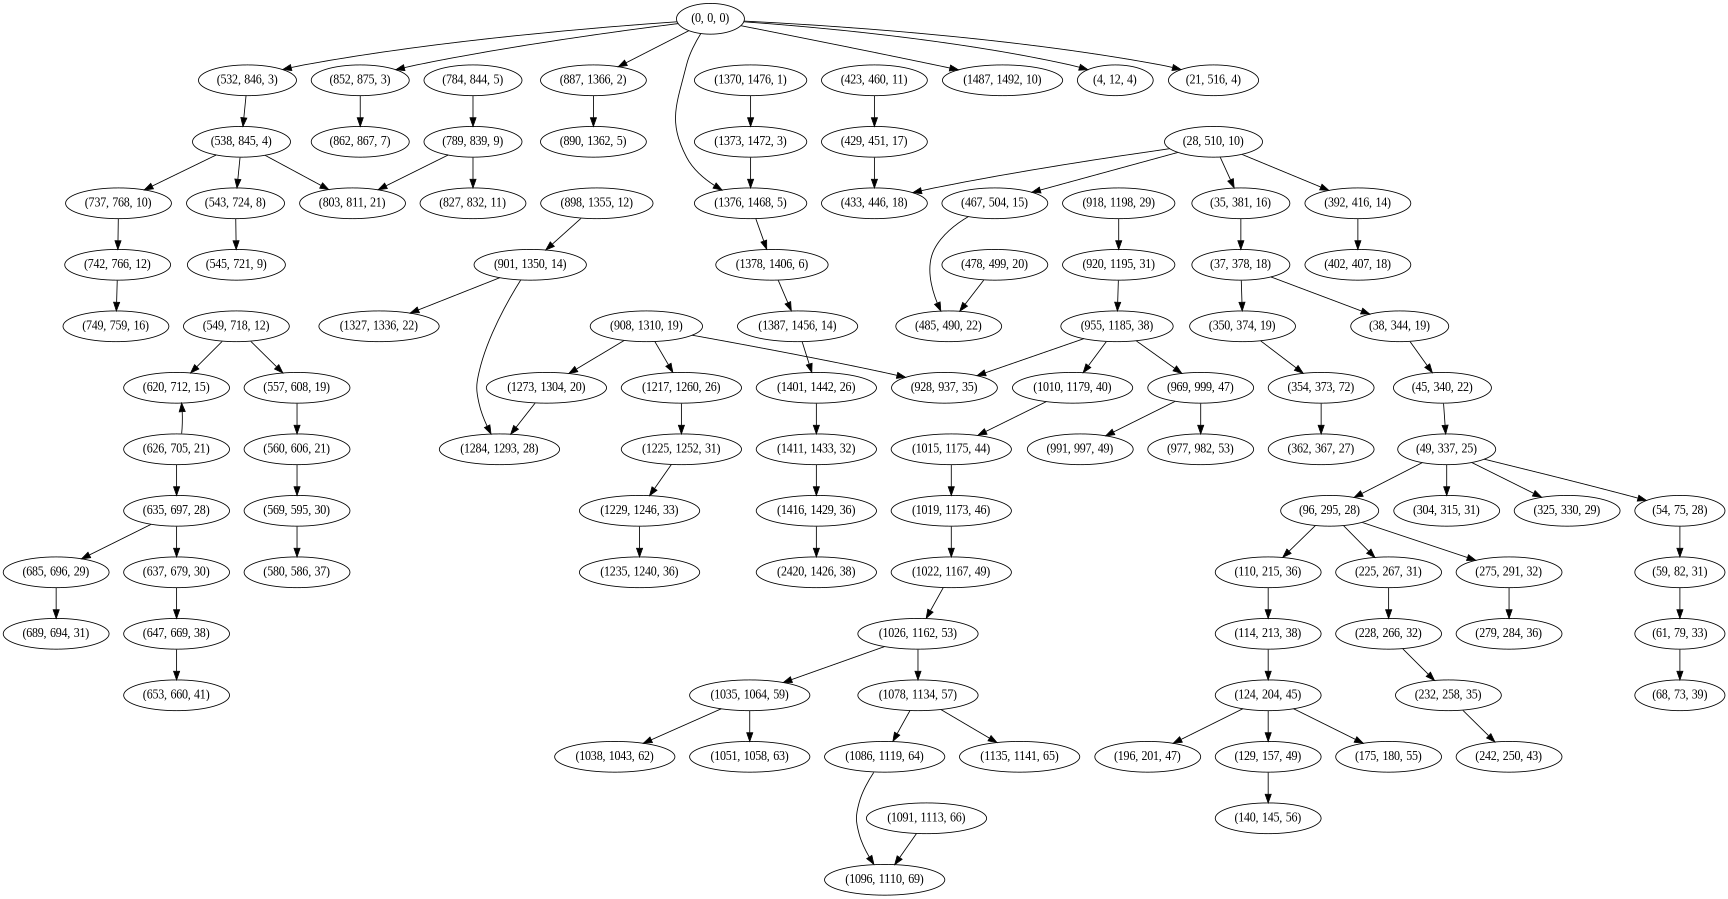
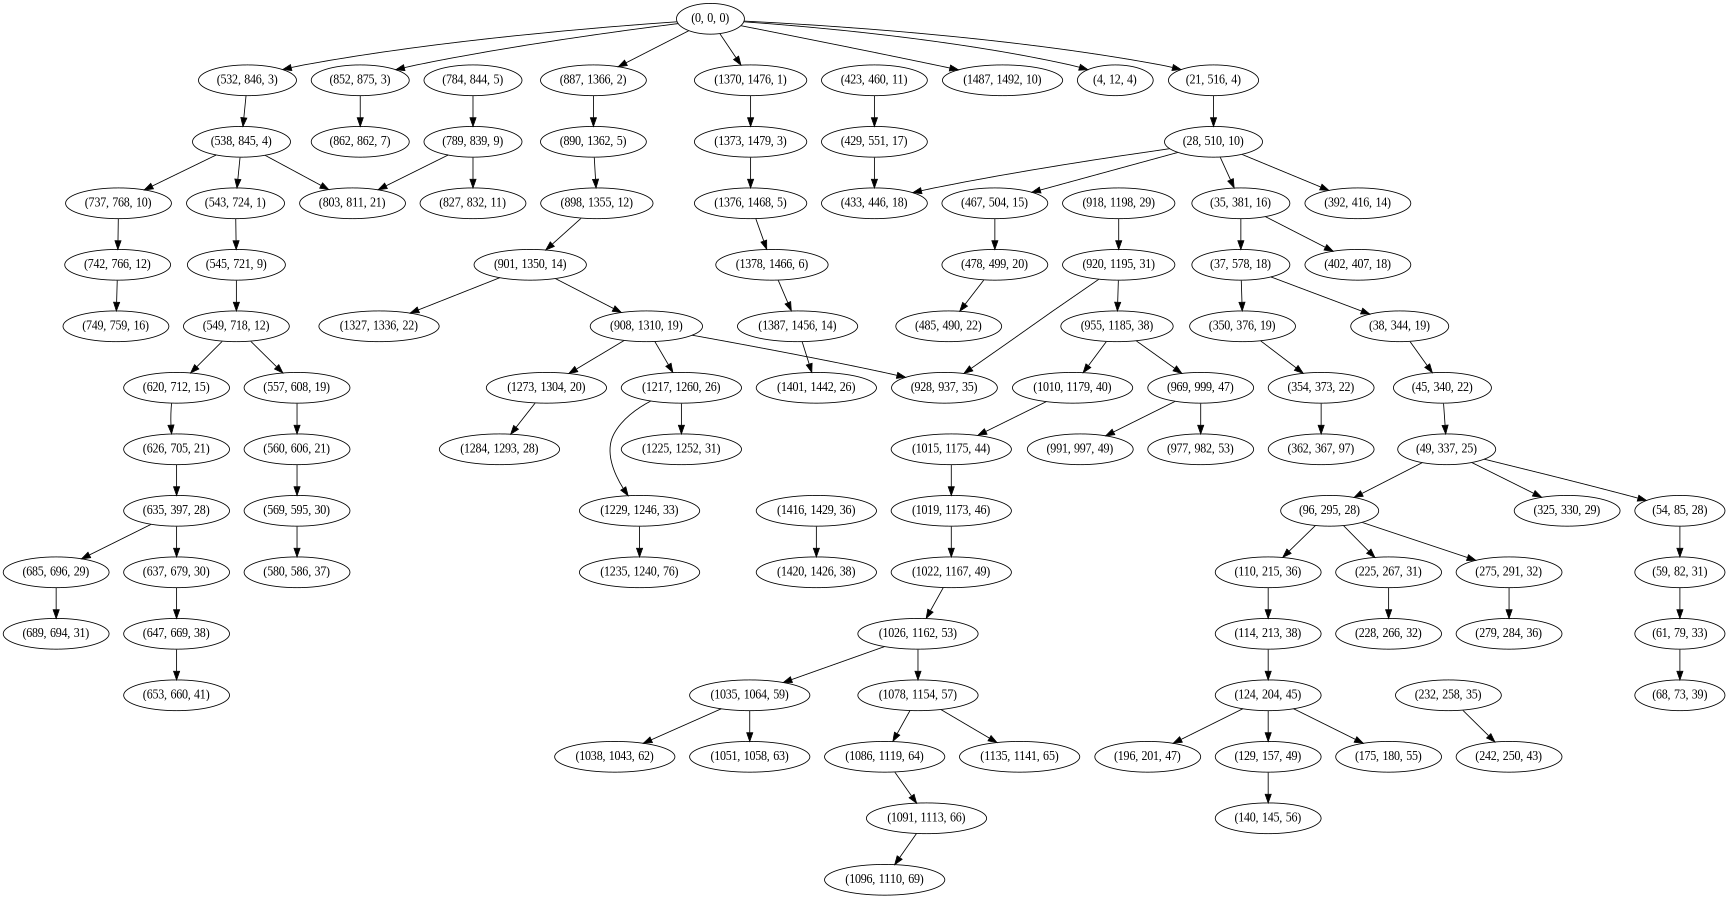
edge "(21, 516, 4)" -> "(28, 510, 10)": added
edge "(0, 0, 0)" -> "(1376, 1468, 5)": now "(0, 0, 0)" -> "(1370, 1476, 1)"
node "(862, 867, 7)": label "(862, 867, 7)" -> "(862, 862, 7)"
node "(1373, 1472, 3)": label "(1373, 1472, 3)" -> "(1373, 1479, 3)"
node "(429, 451, 17)": label "(429, 451, 17)" -> "(429, 551, 17)"
edge "(890, 1362, 5)" -> "(898, 1355, 12)": added
node "(543, 724, 8)": label "(543, 724, 8)" -> "(543, 724, 1)"
edge "(392, 416, 14)" -> "(402, 407, 18)": now "(35, 381, 16)" -> "(402, 407, 18)"
edge "(467, 504, 15)" -> "(485, 490, 22)": now "(467, 504, 15)" -> "(478, 499, 20)"
node "(1378, 1406, 6)": label "(1378, 1406, 6)" -> "(1378, 1466, 6)"
node "(37, 378, 18)": label "(37, 378, 18)" -> "(37, 578, 18)"
edge "(545, 721, 9)" -> "(549, 718, 12)": added
node "(350, 374, 19)": label "(350, 374, 19)" -> "(350, 376, 19)"
edge "(901, 1350, 14)" -> "(1284, 1293, 28)": now "(901, 1350, 14)" -> "(908, 1310, 19)"
edge "(955, 1185, 38)" -> "(928, 937, 35)": now "(920, 1195, 31)" -> "(928, 937, 35)"
node "(354, 373, 72)": label "(354, 373, 72)" -> "(354, 373, 22)"
edge "(626, 705, 21)" -> "(620, 712, 15)": reversed
node "(1411, 1433, 32)": removed
node "(362, 367, 27)": label "(362, 367, 27)" -> "(362, 367, 97)"
edge "(1225, 1252, 31)" -> "(1229, 1246, 33)": now "(1217, 1260, 26)" -> "(1229, 1246, 33)"
node "(635, 697, 28)": label "(635, 697, 28)" -> "(635, 397, 28)"
node "(304, 315, 31)": removed
node "(54, 75, 28)": label "(54, 75, 28)" -> "(54, 85, 28)"
node "(1235, 1240, 36)": label "(1235, 1240, 36)" -> "(1235, 1240, 76)"
node "(2420, 1426, 38)": label "(2420, 1426, 38)" -> "(1420, 1426, 38)"
edge "(228, 266, 32)" -> "(232, 258, 35)": removed
node "(1078, 1134, 57)": label "(1078, 1134, 57)" -> "(1078, 1154, 57)"
edge "(1086, 1119, 64)" -> "(1096, 1110, 69)": now "(1086, 1119, 64)" -> "(1091, 1113, 66)"
